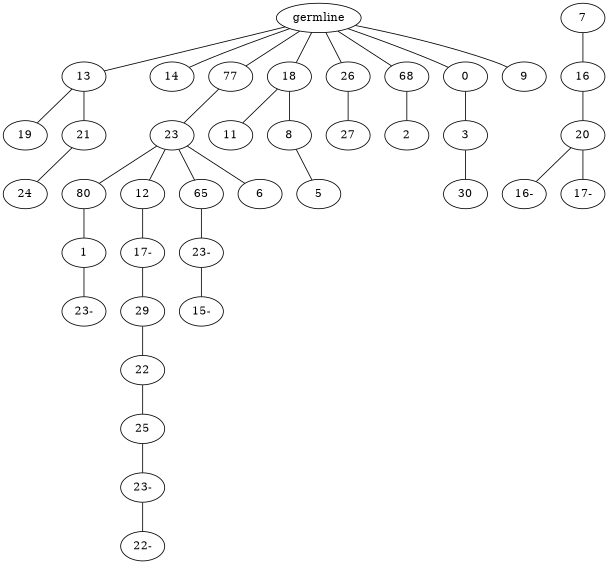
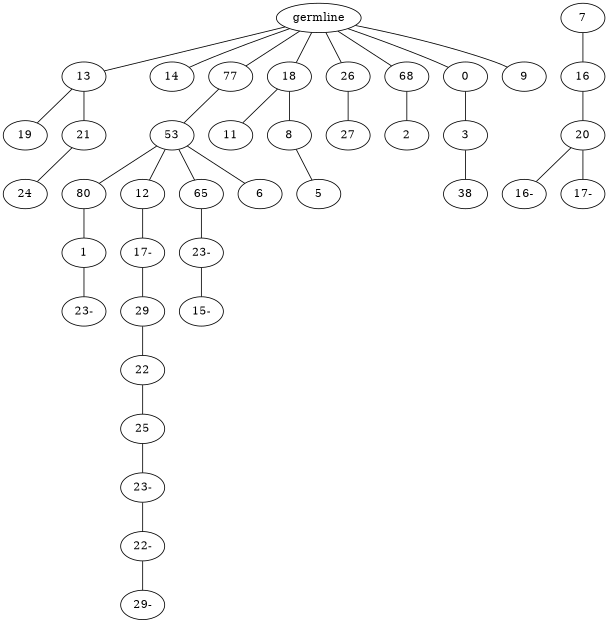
node "23": label "23" -> "53"
node "30": label "30" -> "38"
node "29-": added
